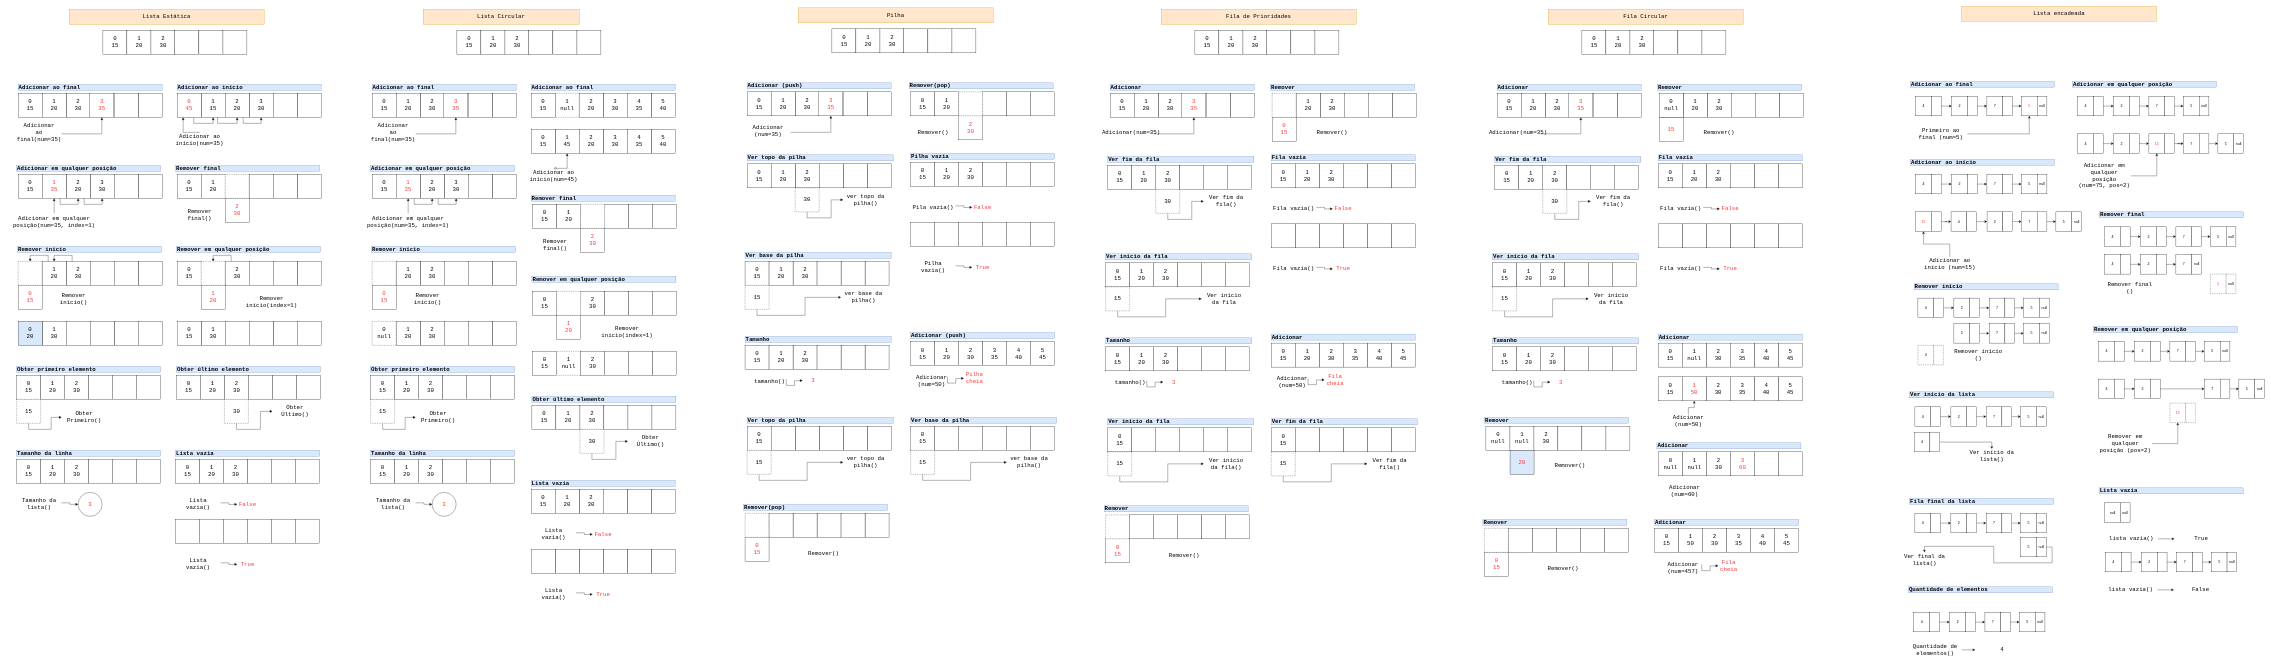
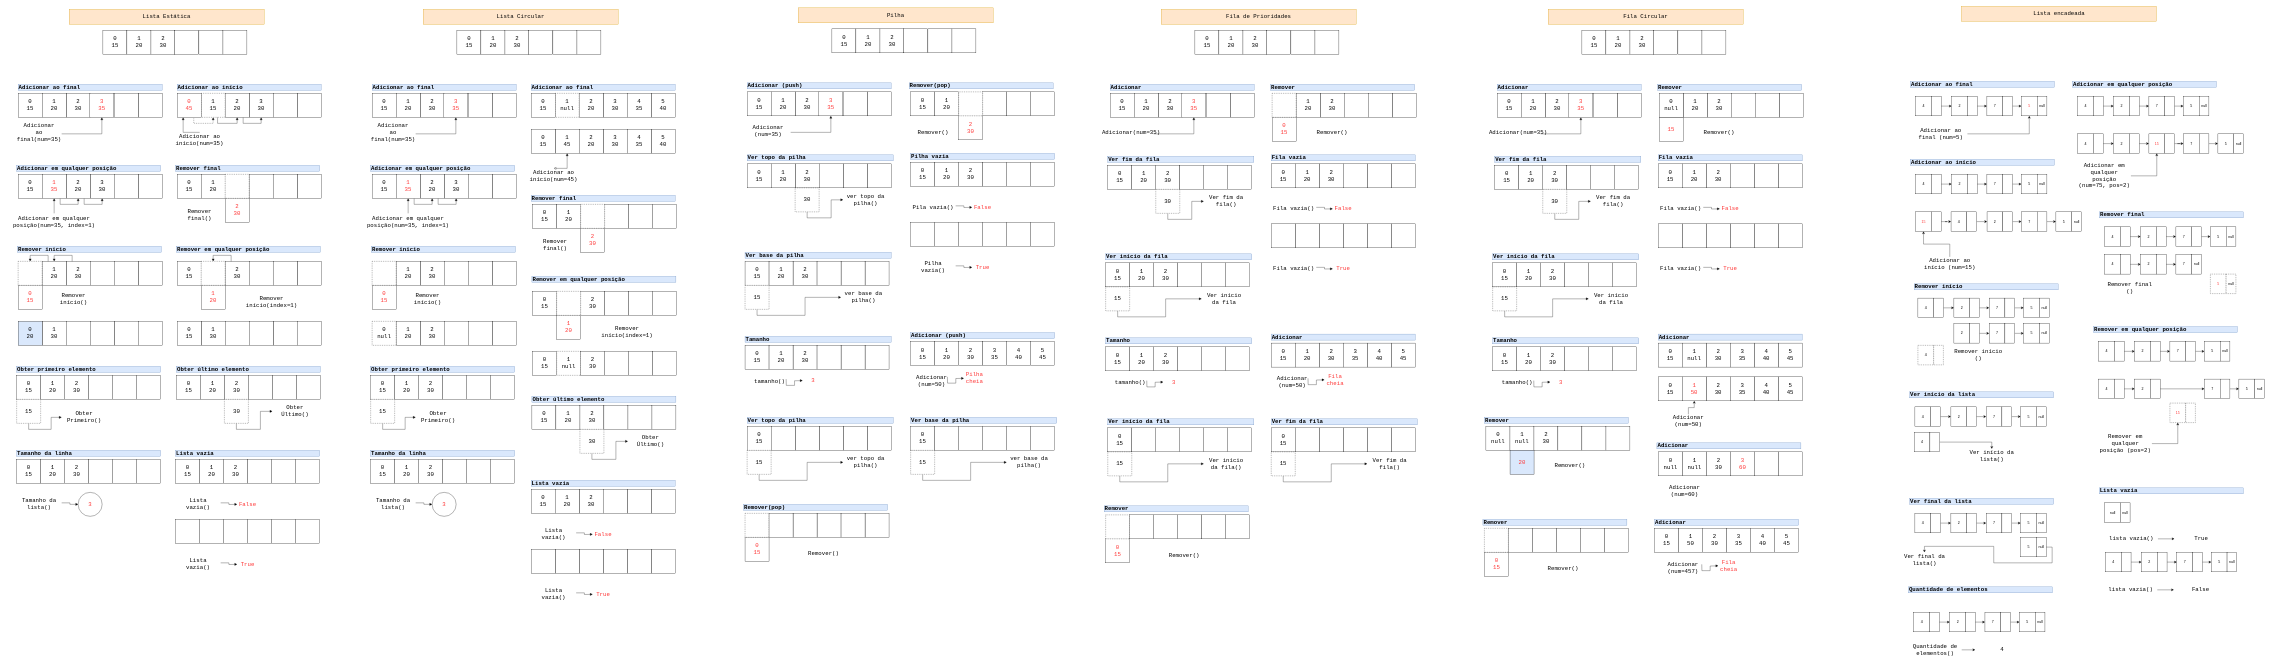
node "Lista Circular": size 156x15 -> 195x15
node "1 15": style solid -> dashed
edge "0 45" -> "1 15": style solid -> dashed
node "Primeiro ao final (num=5)": label "Primeiro ao final (num=5)" -> "Adicionar ao final (num=5)"
node "Fila final da lista": label "Fila final da lista" -> "Ver final da lista"
